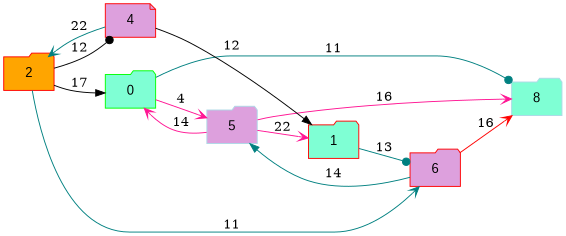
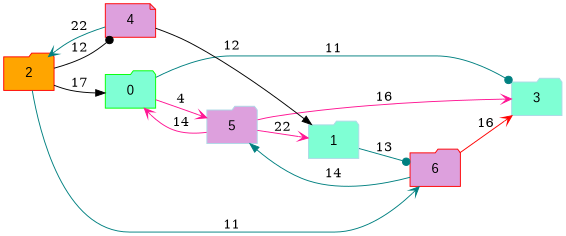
node "8": label "8" -> "3"
node "1": color red -> lightblue
